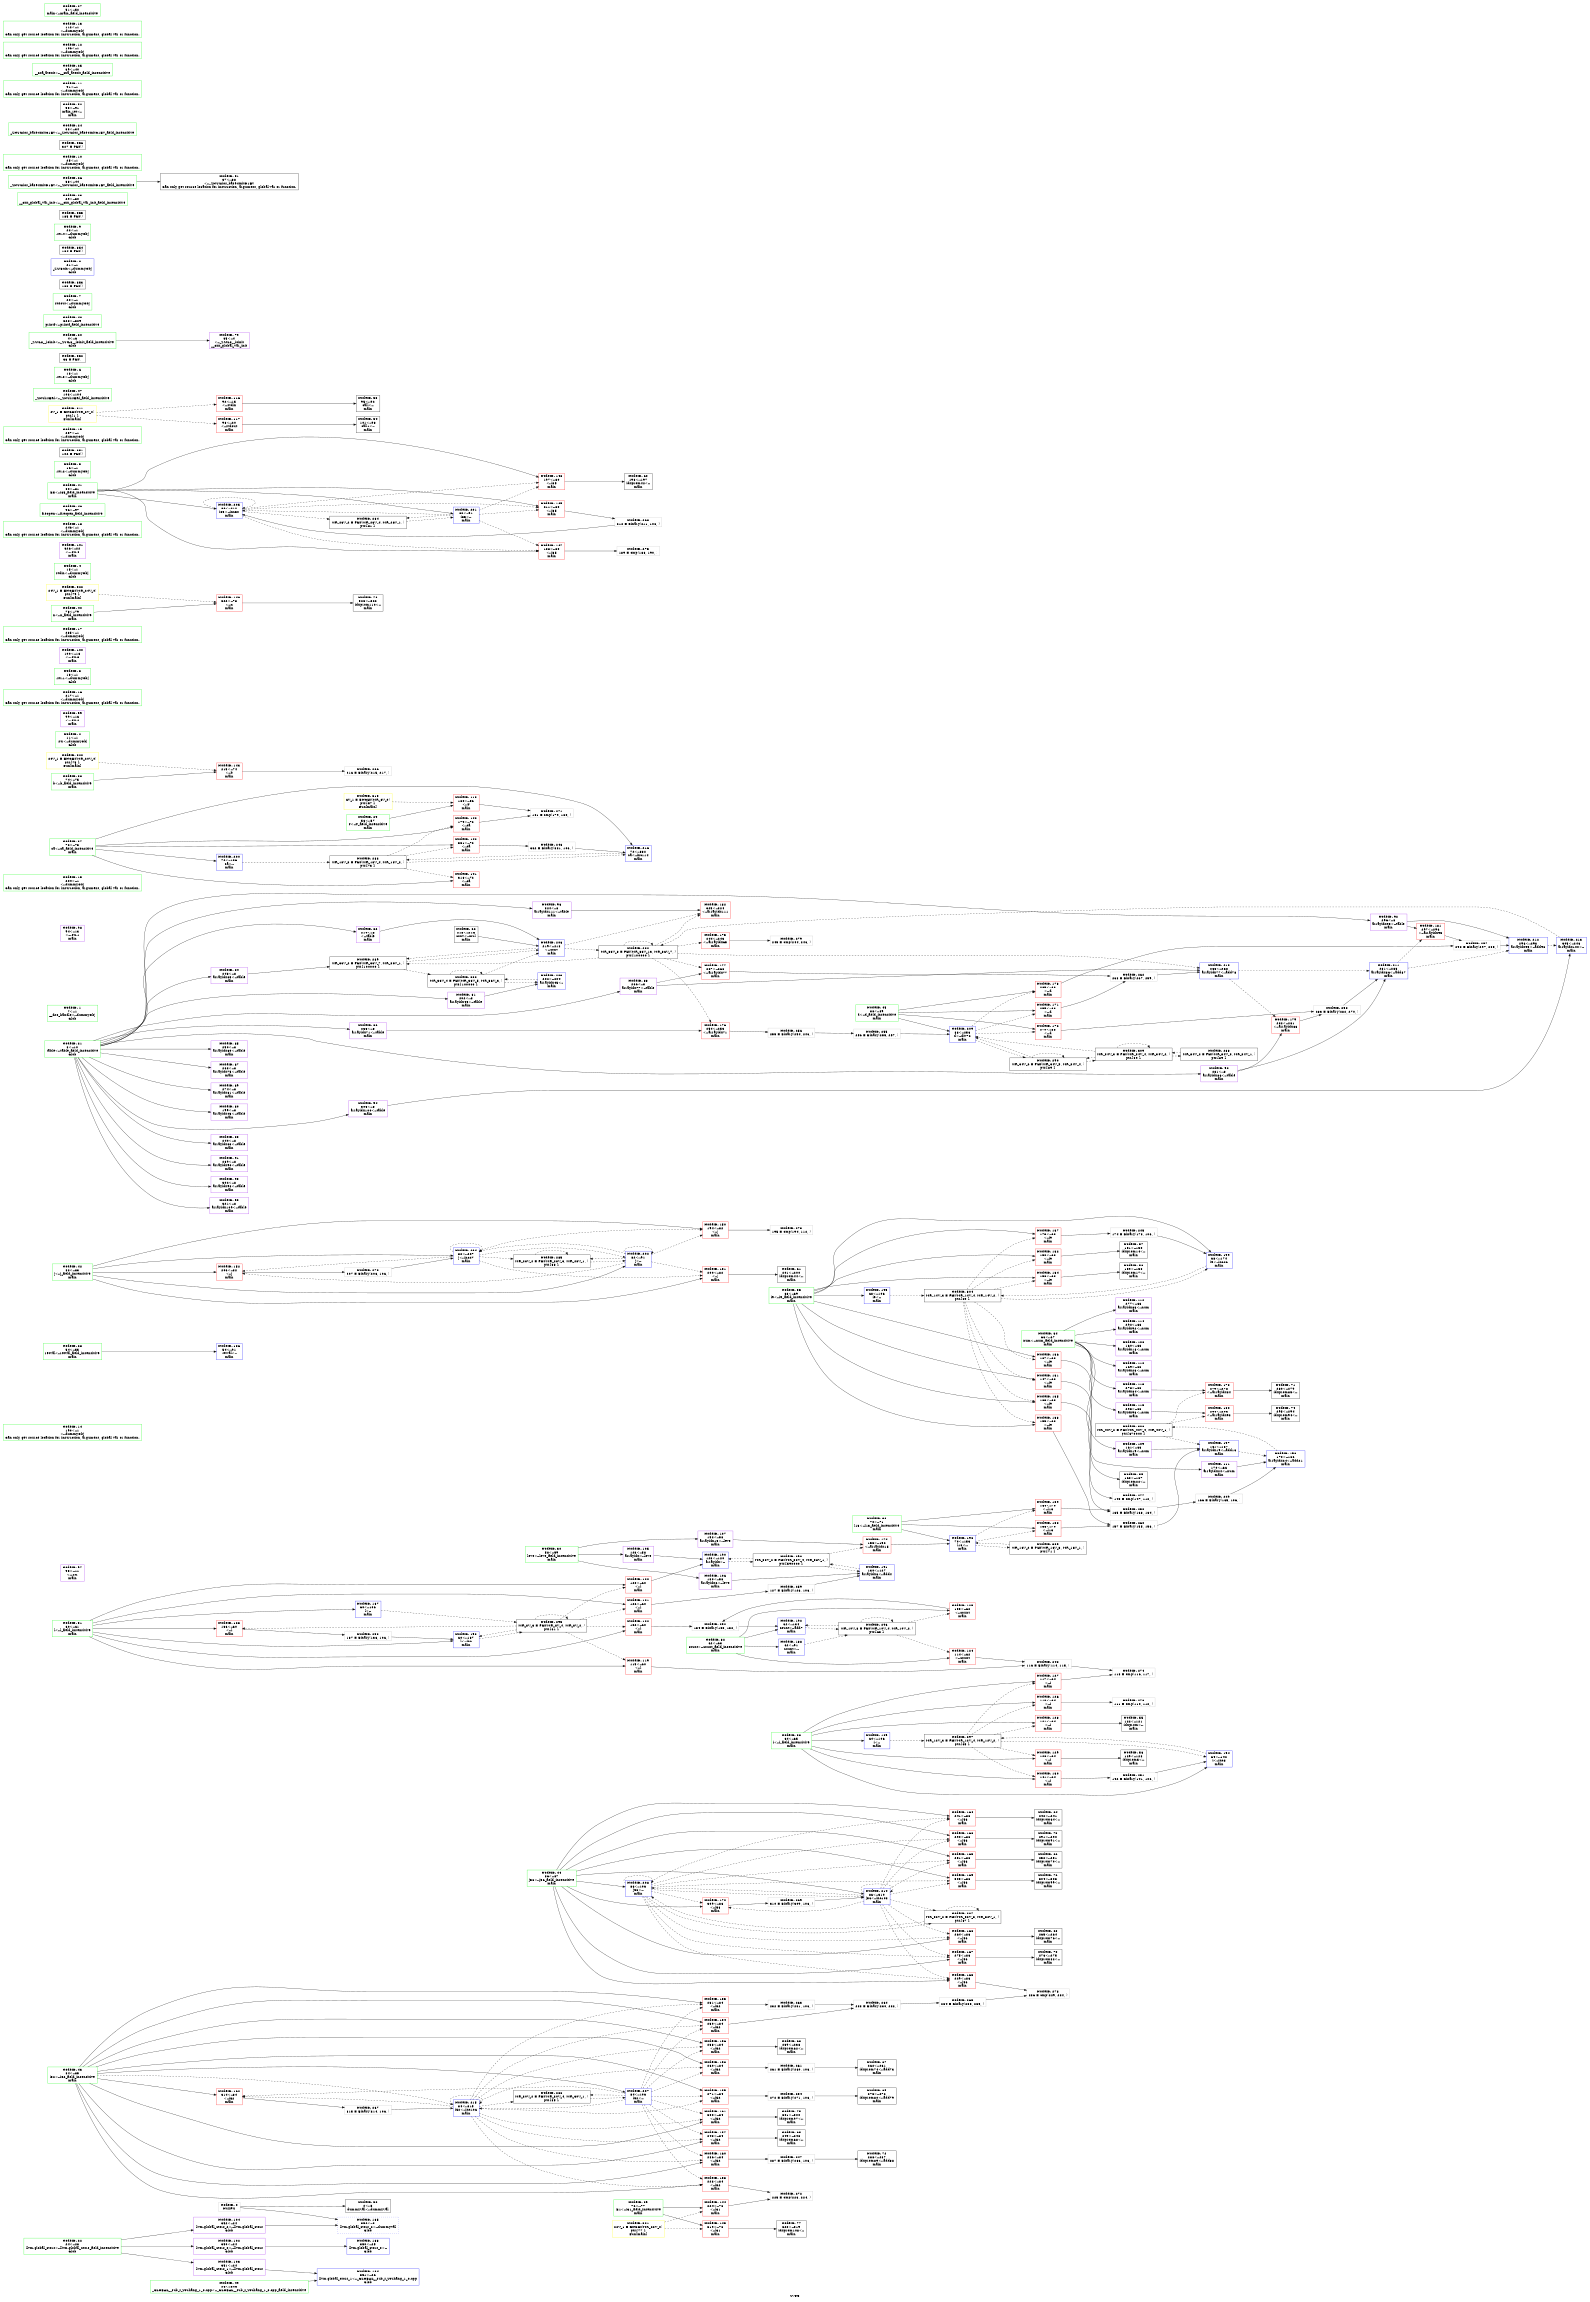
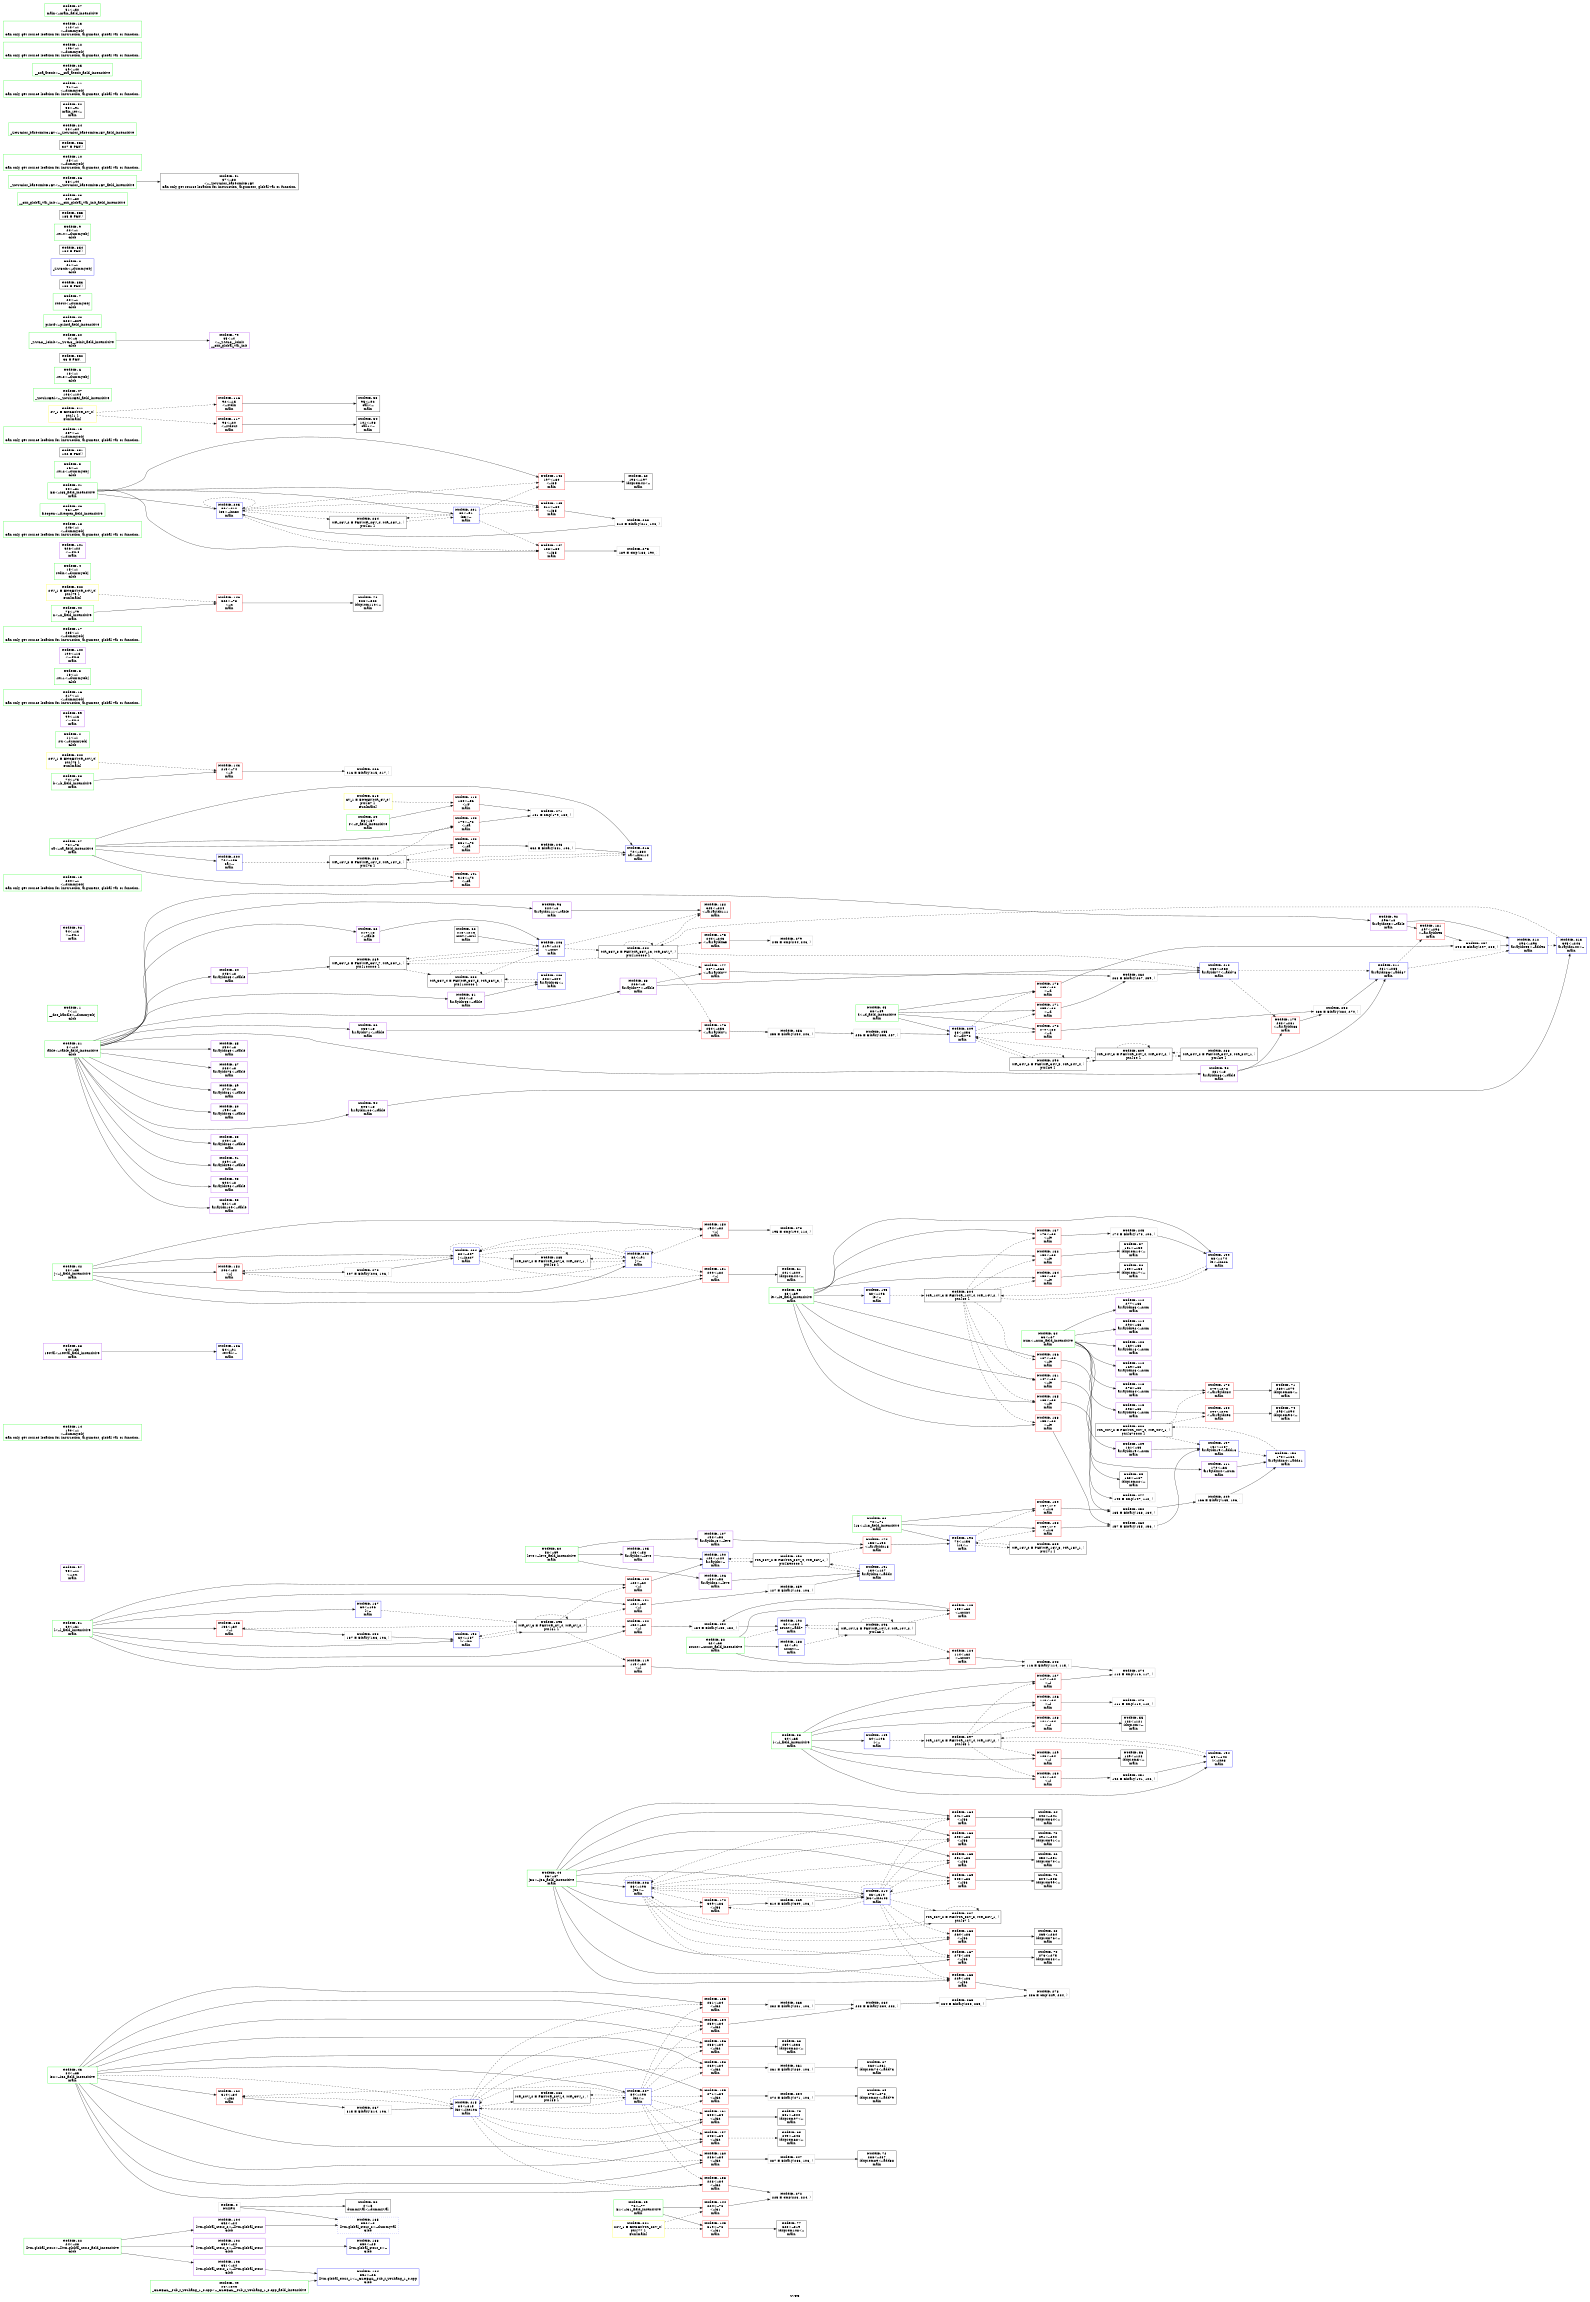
node "NodeID: 28": color green -> purple
edge "NodeID: 32" -> "NodeID: 192": style solid -> dashed
edge "NodeID: 157" -> "NodeID: 65": style solid -> dashed
